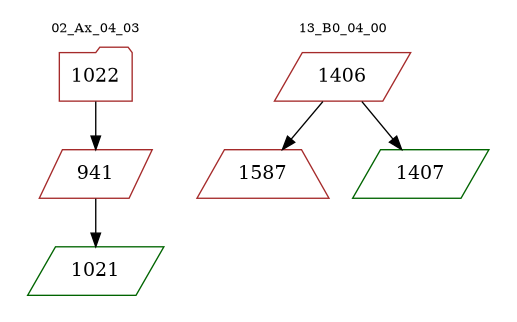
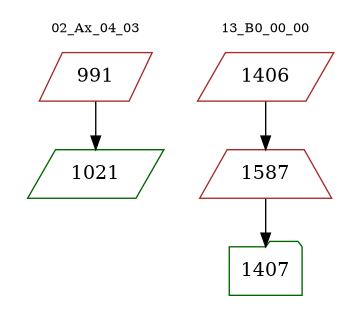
cluster "13_B0_04_00": label "13_B0_04_00" -> "13_B0_00_00"
node "1022": removed
edge "1406" -> "1407": now "1587" -> "1407"
node "941": label "941" -> "991"
node "1407": shape parallelogram -> folder
